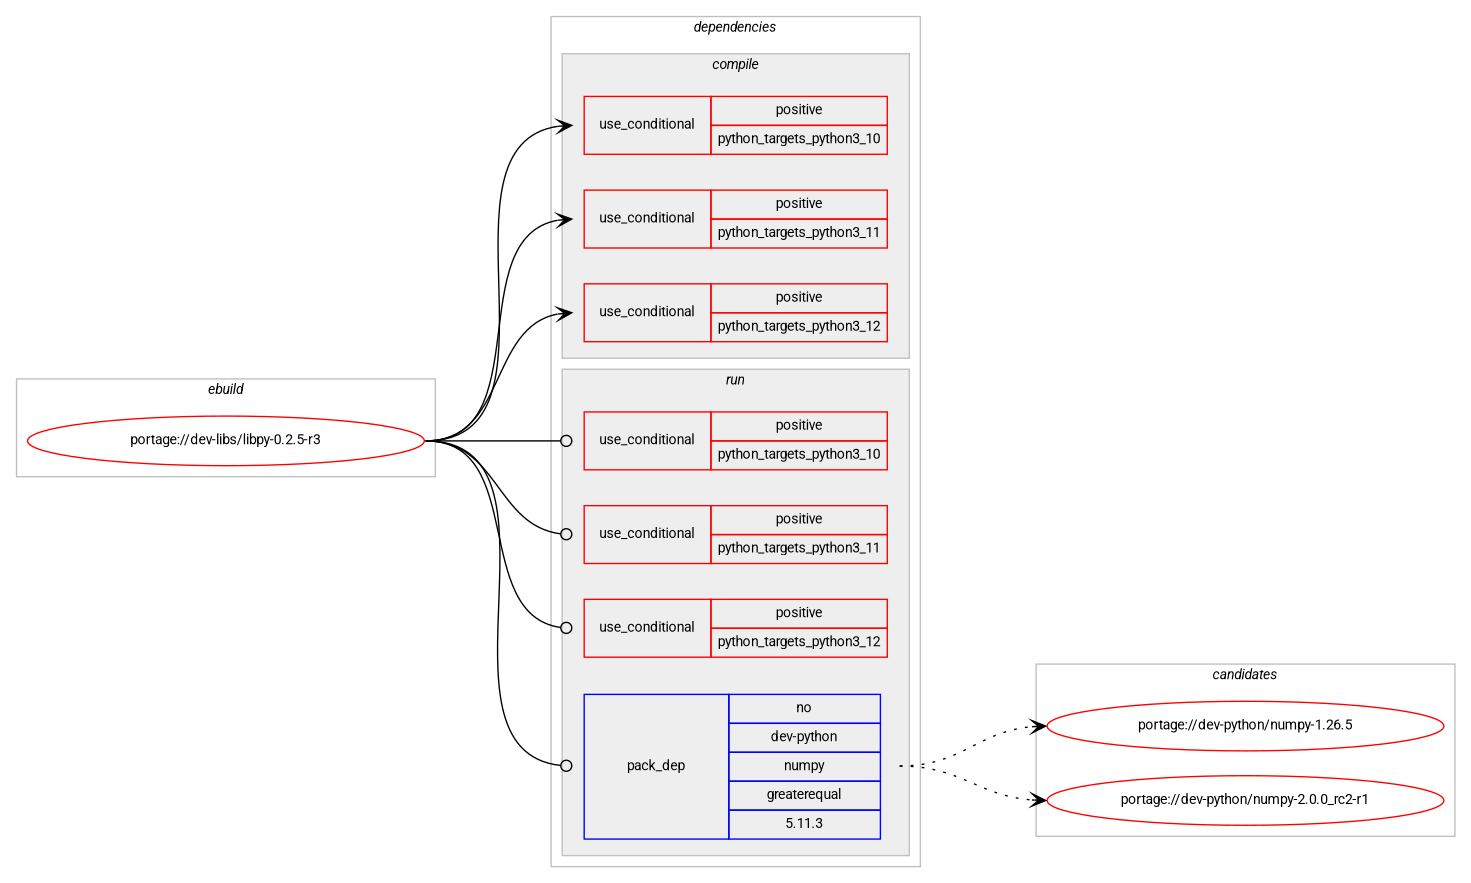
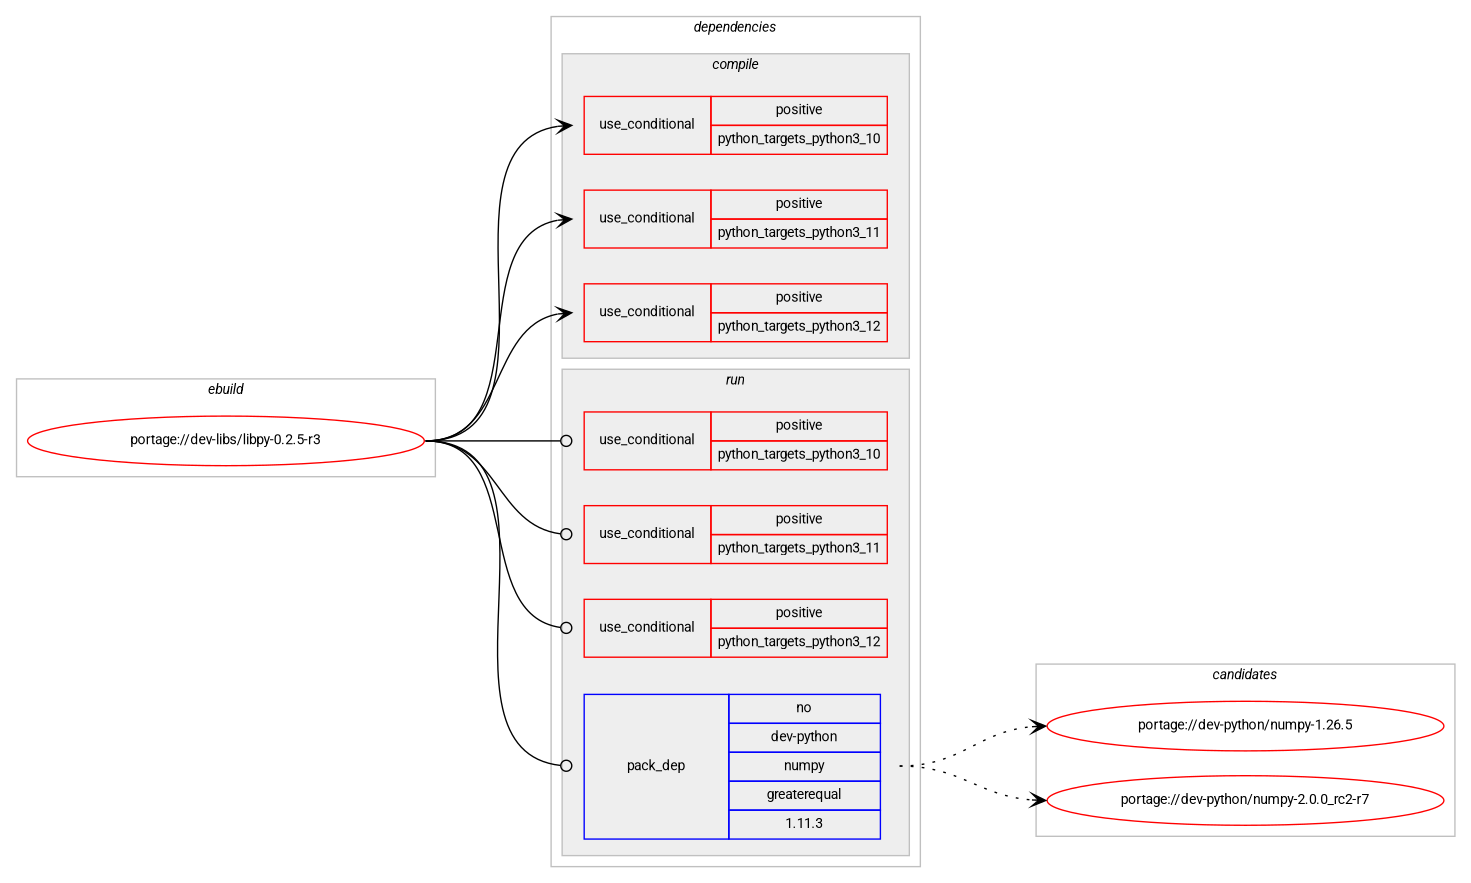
node "portage://dev-python/numpy-2.0.0_rc2-r1": label "portage://dev-python/numpy-2.0.0_rc2-r1" -> "portage://dev-python/numpy-2.0.0_rc2-r7"
node "pack_dep": text "5.11.3" -> "1.11.3"
